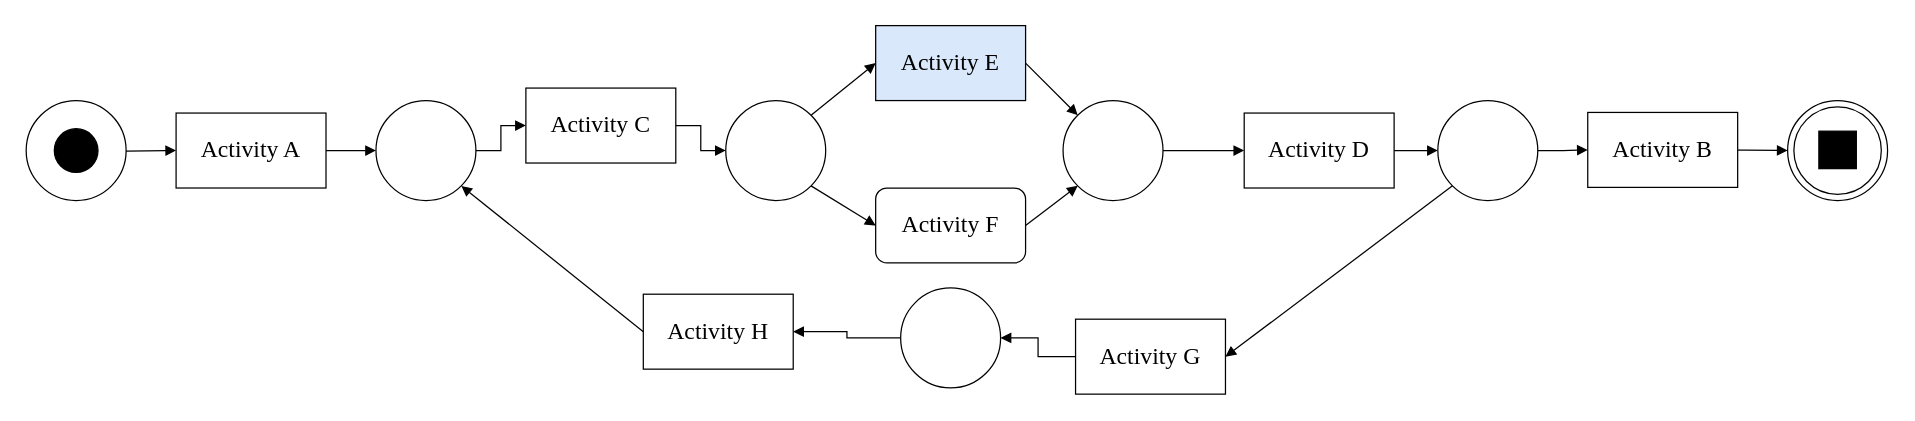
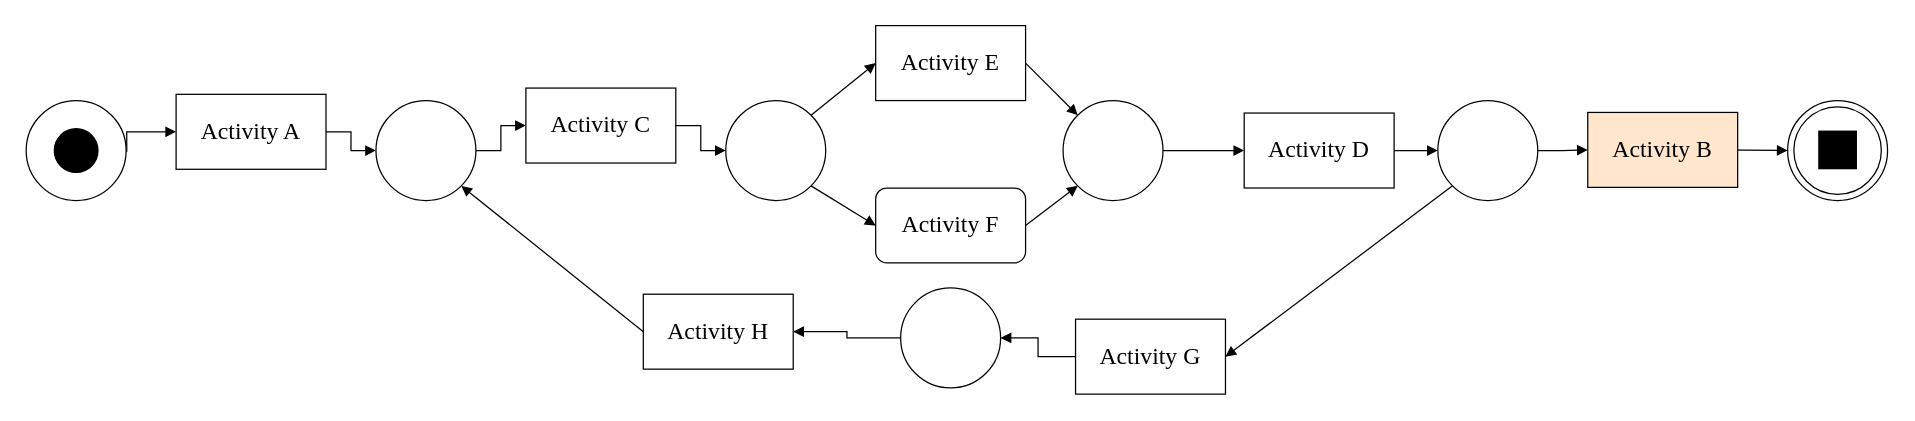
node "Activity E": fillcolor #dae8fc -> #ffffff
node "Activity B": fillcolor #ffffff -> #ffe6cc
node "Activity A": moved (251, 151) -> (251, 132)
